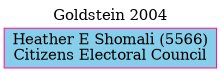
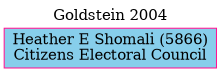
node "Heather E Shomali (5566) Citizens Electoral Council": label "Heather E Shomali (5566) Citizens Electoral Council" -> "Heather E Shomali (5866) Citizens Electoral Council"
